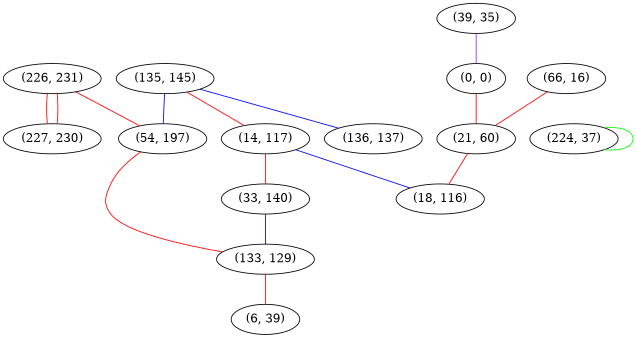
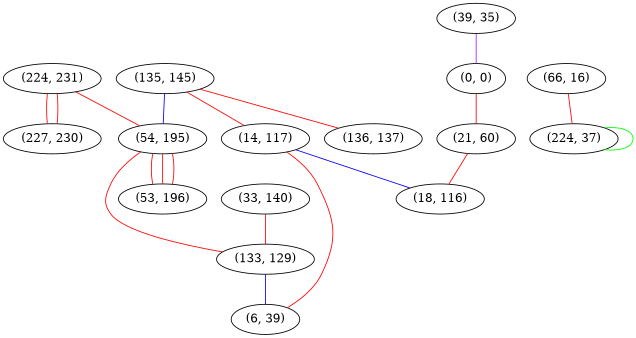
node "(226, 231)": label "(226, 231)" -> "(224, 231)"
edge "(135, 145)" -- "(136, 137)": color blue -> red
edge "(66, 16)" -- "(21, 60)": now "(66, 16)" -- "(224, 37)"
node "(54, 197)": label "(54, 197)" -> "(54, 195)"
edge "(14, 117)" -- "(33, 140)": now "(14, 117)" -- "(6, 39)"
node "(53, 196)": added
edge "(33, 140)" -- "(133, 129)": color blue -> red
edge "(133, 129)" -- "(6, 39)": color red -> blue
